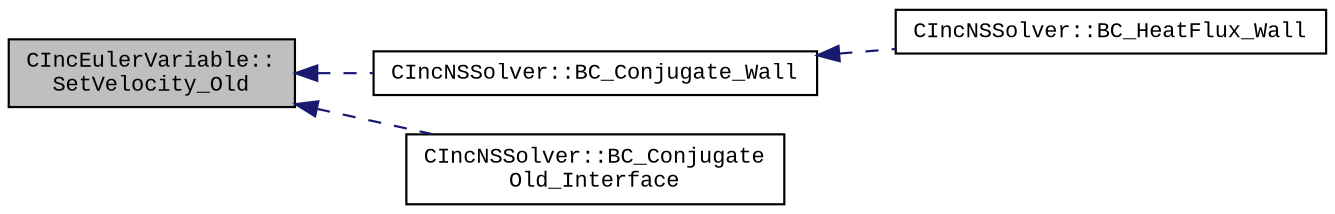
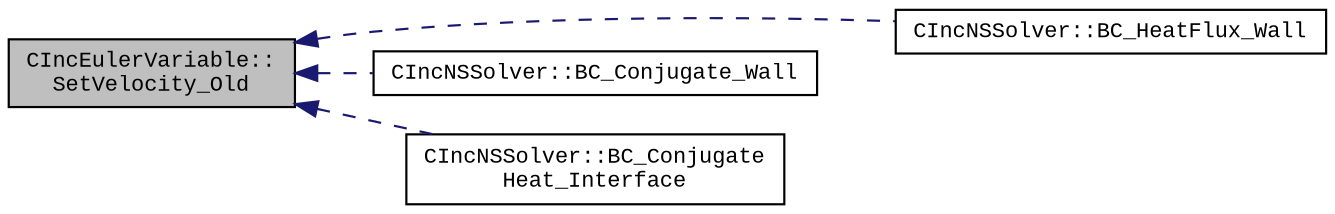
edge "CIncNSSolver::BC_HeatFlux_Wall" -> "CIncNSSolver::BC_Conjugate_Wall": now "CIncNSSolver::BC_HeatFlux_Wall" -> "CIncEulerVariable:: SetVelocity_Old"
node "CIncNSSolver::BC_Conjugate Old_Interface": label "CIncNSSolver::BC_Conjugate Old_Interface" -> "CIncNSSolver::BC_Conjugate Heat_Interface"
